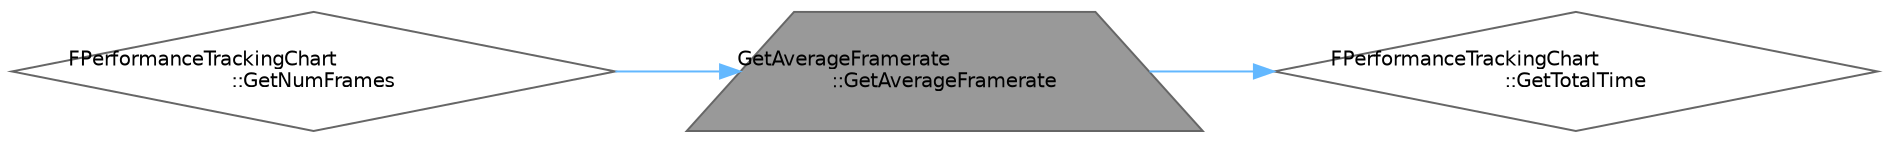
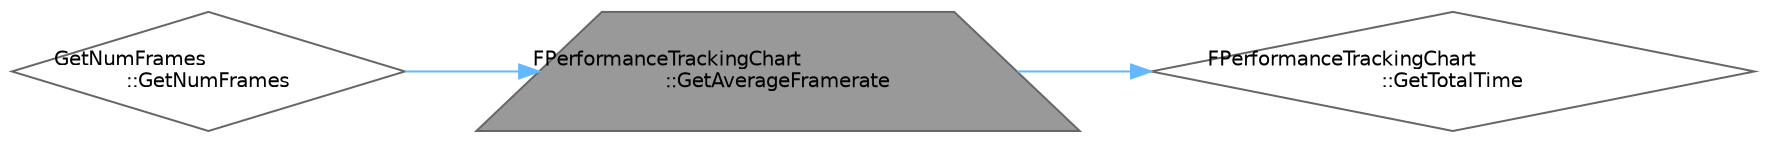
node "FPerformanceTrackingChart ::GetNumFrames": label "FPerformanceTrackingChart ::GetNumFrames" -> "GetNumFrames ::GetNumFrames"
node "GetAverageFramerate ::GetAverageFramerate": label "GetAverageFramerate ::GetAverageFramerate" -> "FPerformanceTrackingChart ::GetAverageFramerate"
